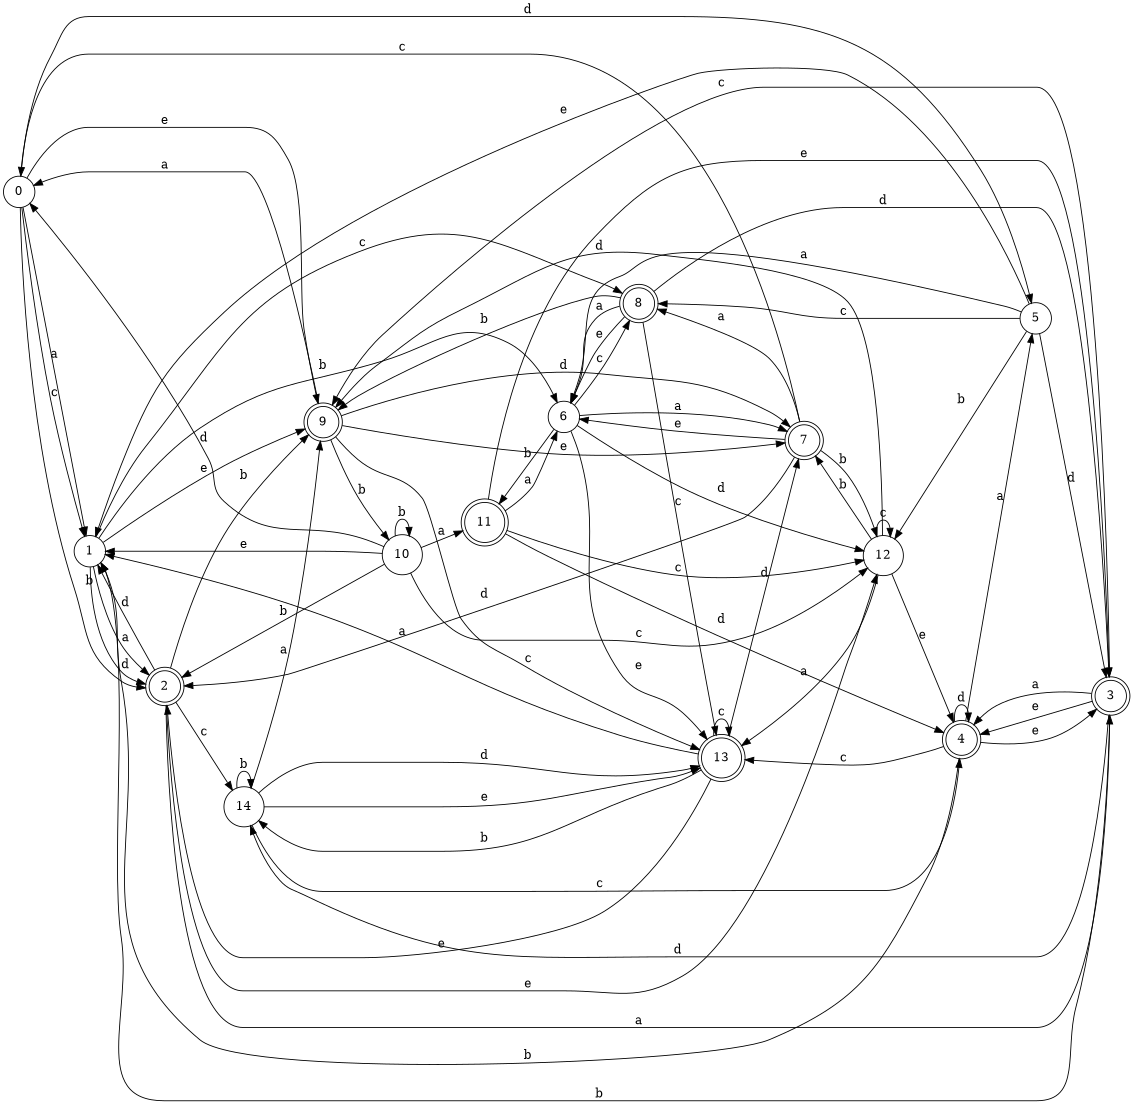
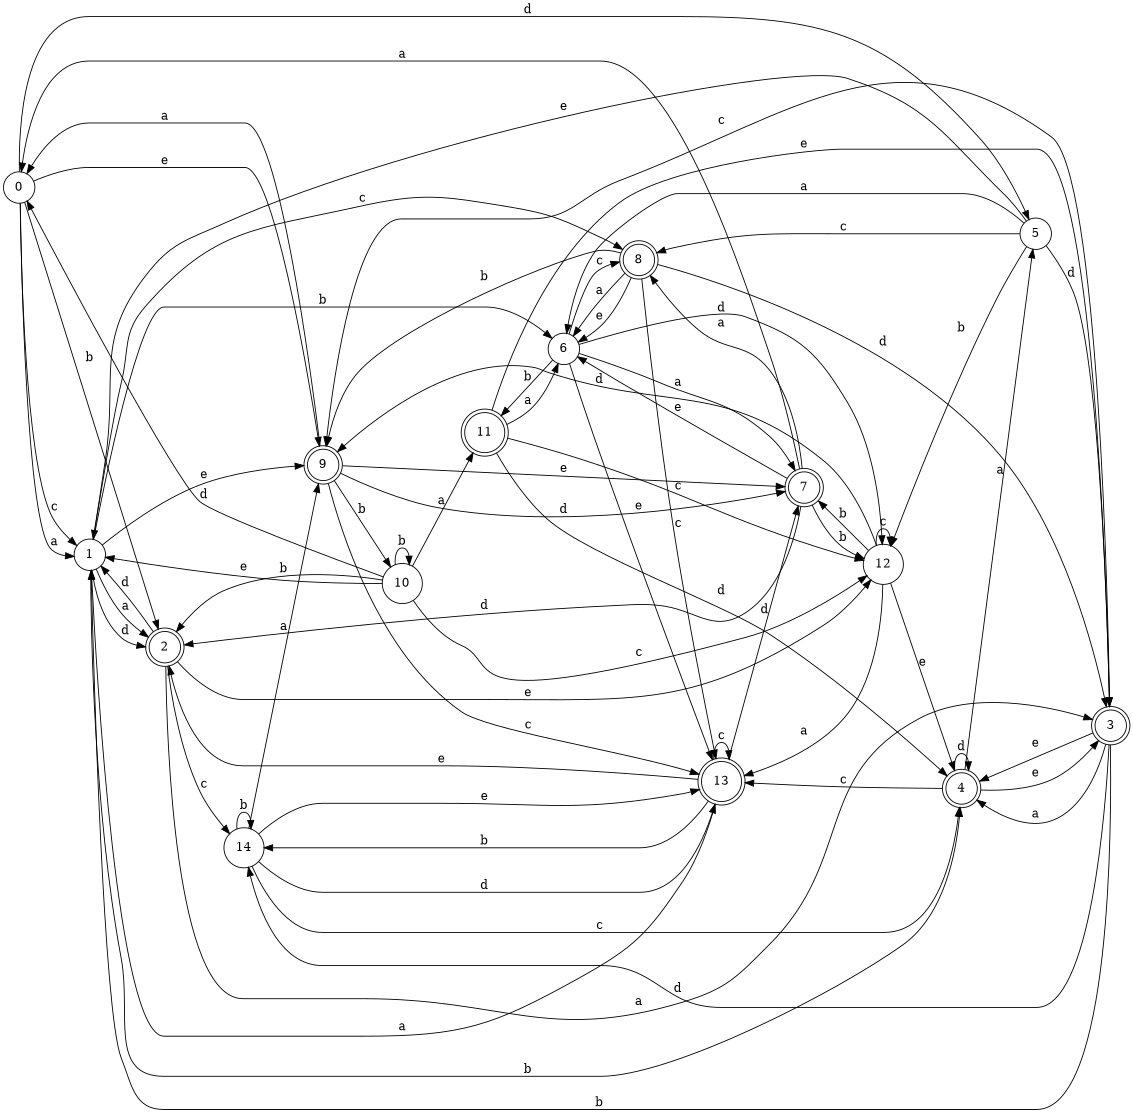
edge "7" -> "0": label "c" -> "a"
edge "2" -> "9": removed, label "b"
edge "4" -> "1": reversed
